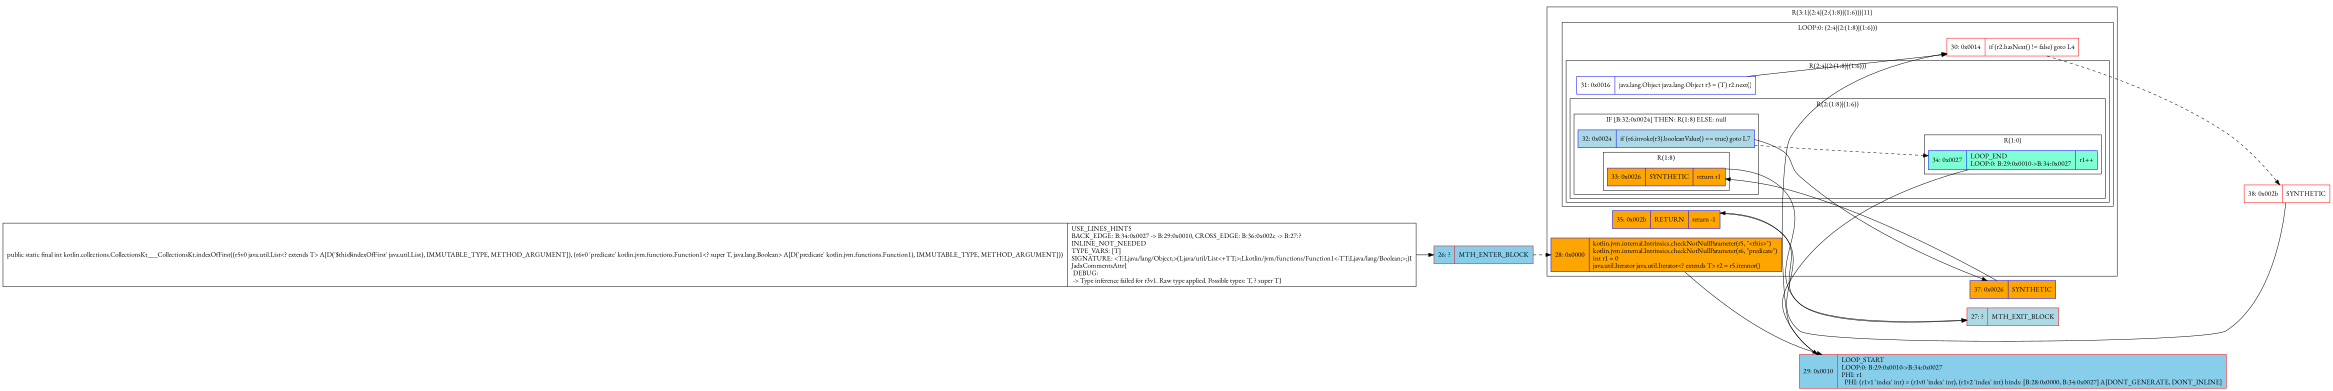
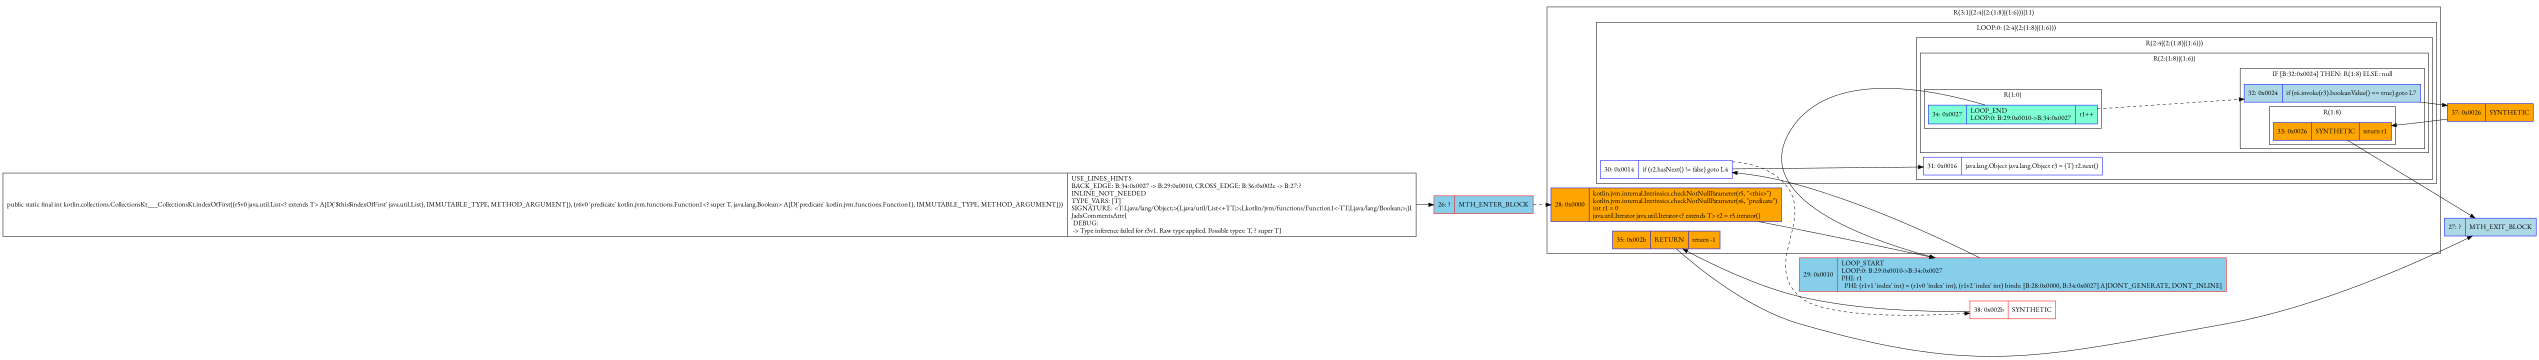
node "30: 0x0014": color red -> blue
edge "31: 0x0016" -> "30: 0x0014": reversed
edge "32: 0x0024" -> "34: 0x0027": reversed
node "27: ?": color red -> blue
